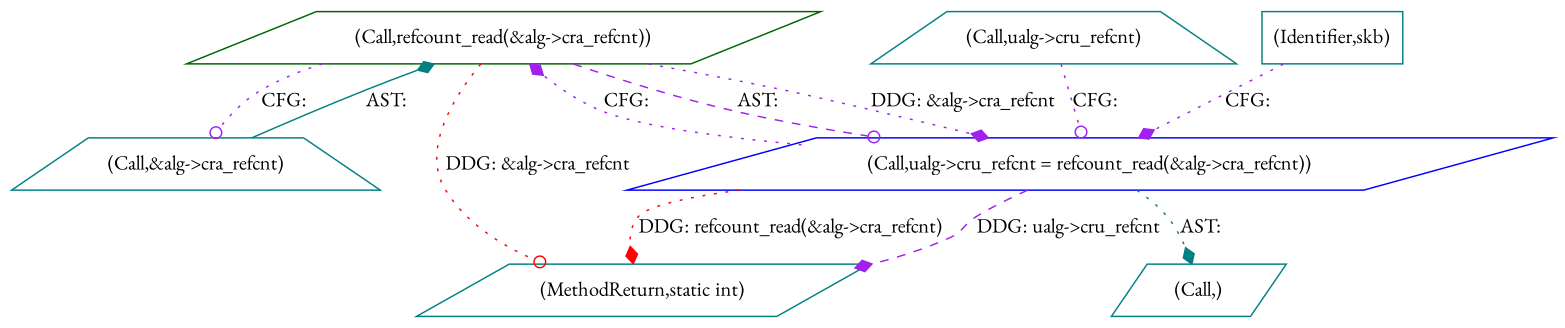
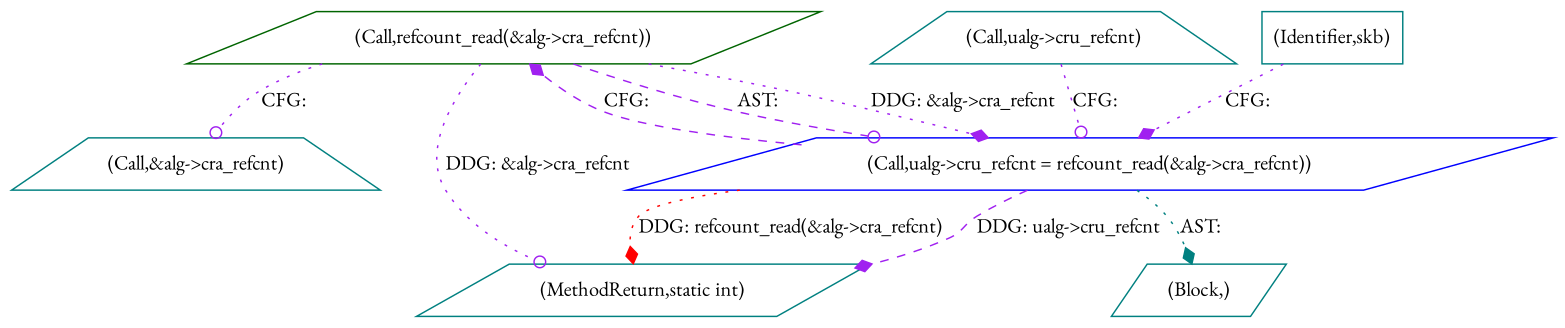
edge "(Call,&alg->cra_refcnt)" -> "(Call,refcount_read(&alg->cra_refcnt))": removed, label "AST:"
edge "(Call,ualg->cru_refcnt = refcount_read(&alg->cra_refcnt))" -> "(Call,refcount_read(&alg->cra_refcnt))": style dotted -> dashed
edge "(Call,refcount_read(&alg->cra_refcnt))" -> "(MethodReturn,static int)": color red -> purple
node "(Call,)": label "(Call,)" -> "(Block,)"
